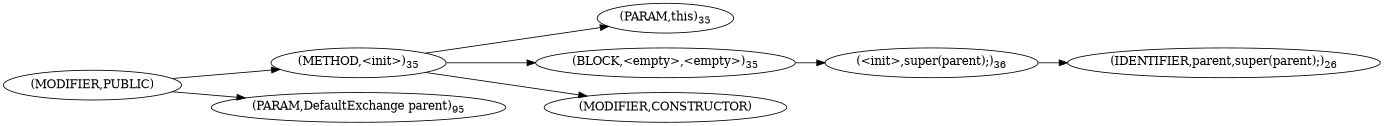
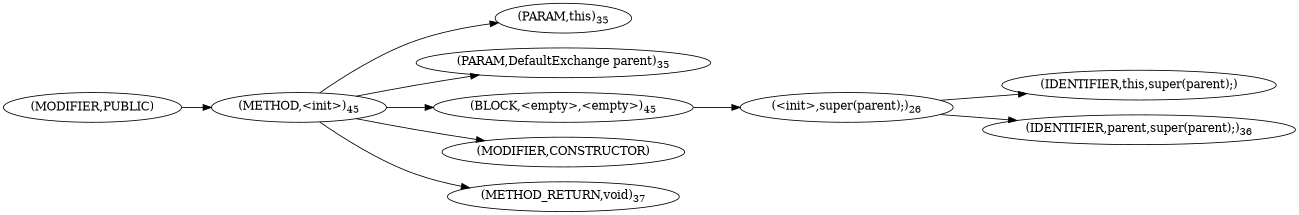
node "(METHOD,<init>)": text "35" -> "45"
node "(BLOCK,<empty>,<empty>)": text "35" -> "45"
node "(<init>,super(parent);)": text "36" -> "26"
node "(IDENTIFIER,parent,super(parent);)": text "26" -> "36"
node "(IDENTIFIER,this,super(parent);)": added
edge "(MODIFIER,PUBLIC)" -> "(PARAM,DefaultExchange parent)": now "(METHOD,<init>)" -> "(PARAM,DefaultExchange parent)"
node "(PARAM,DefaultExchange parent)": text "95" -> "35"
node "(METHOD_RETURN,void)": added
